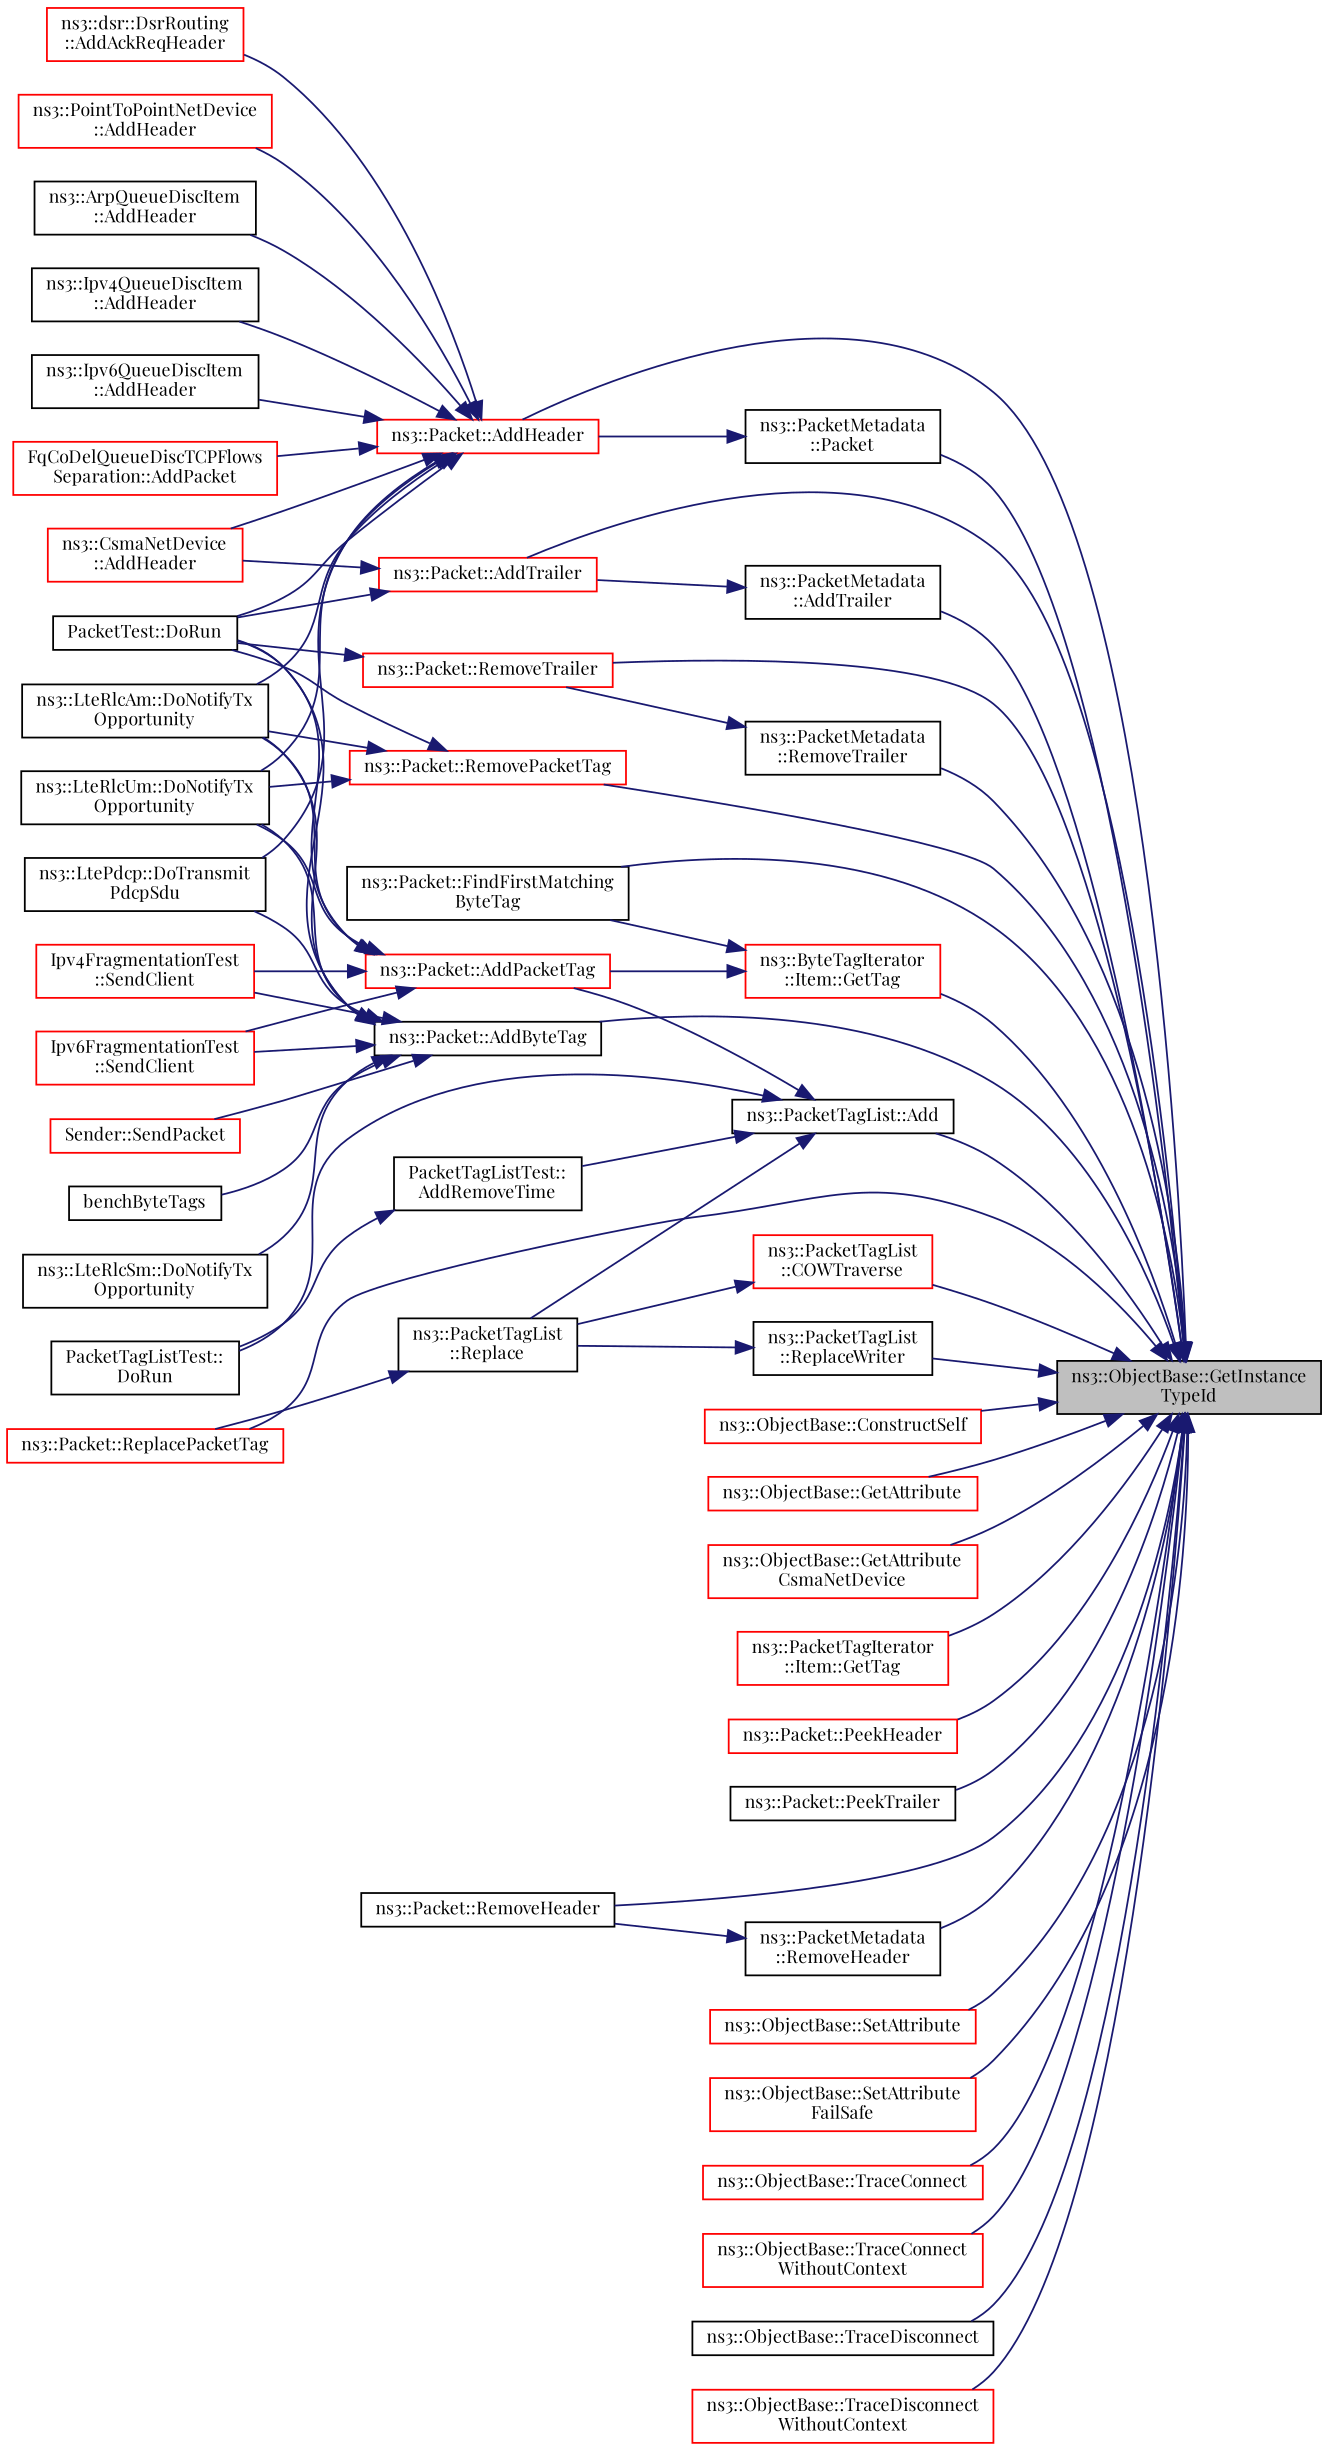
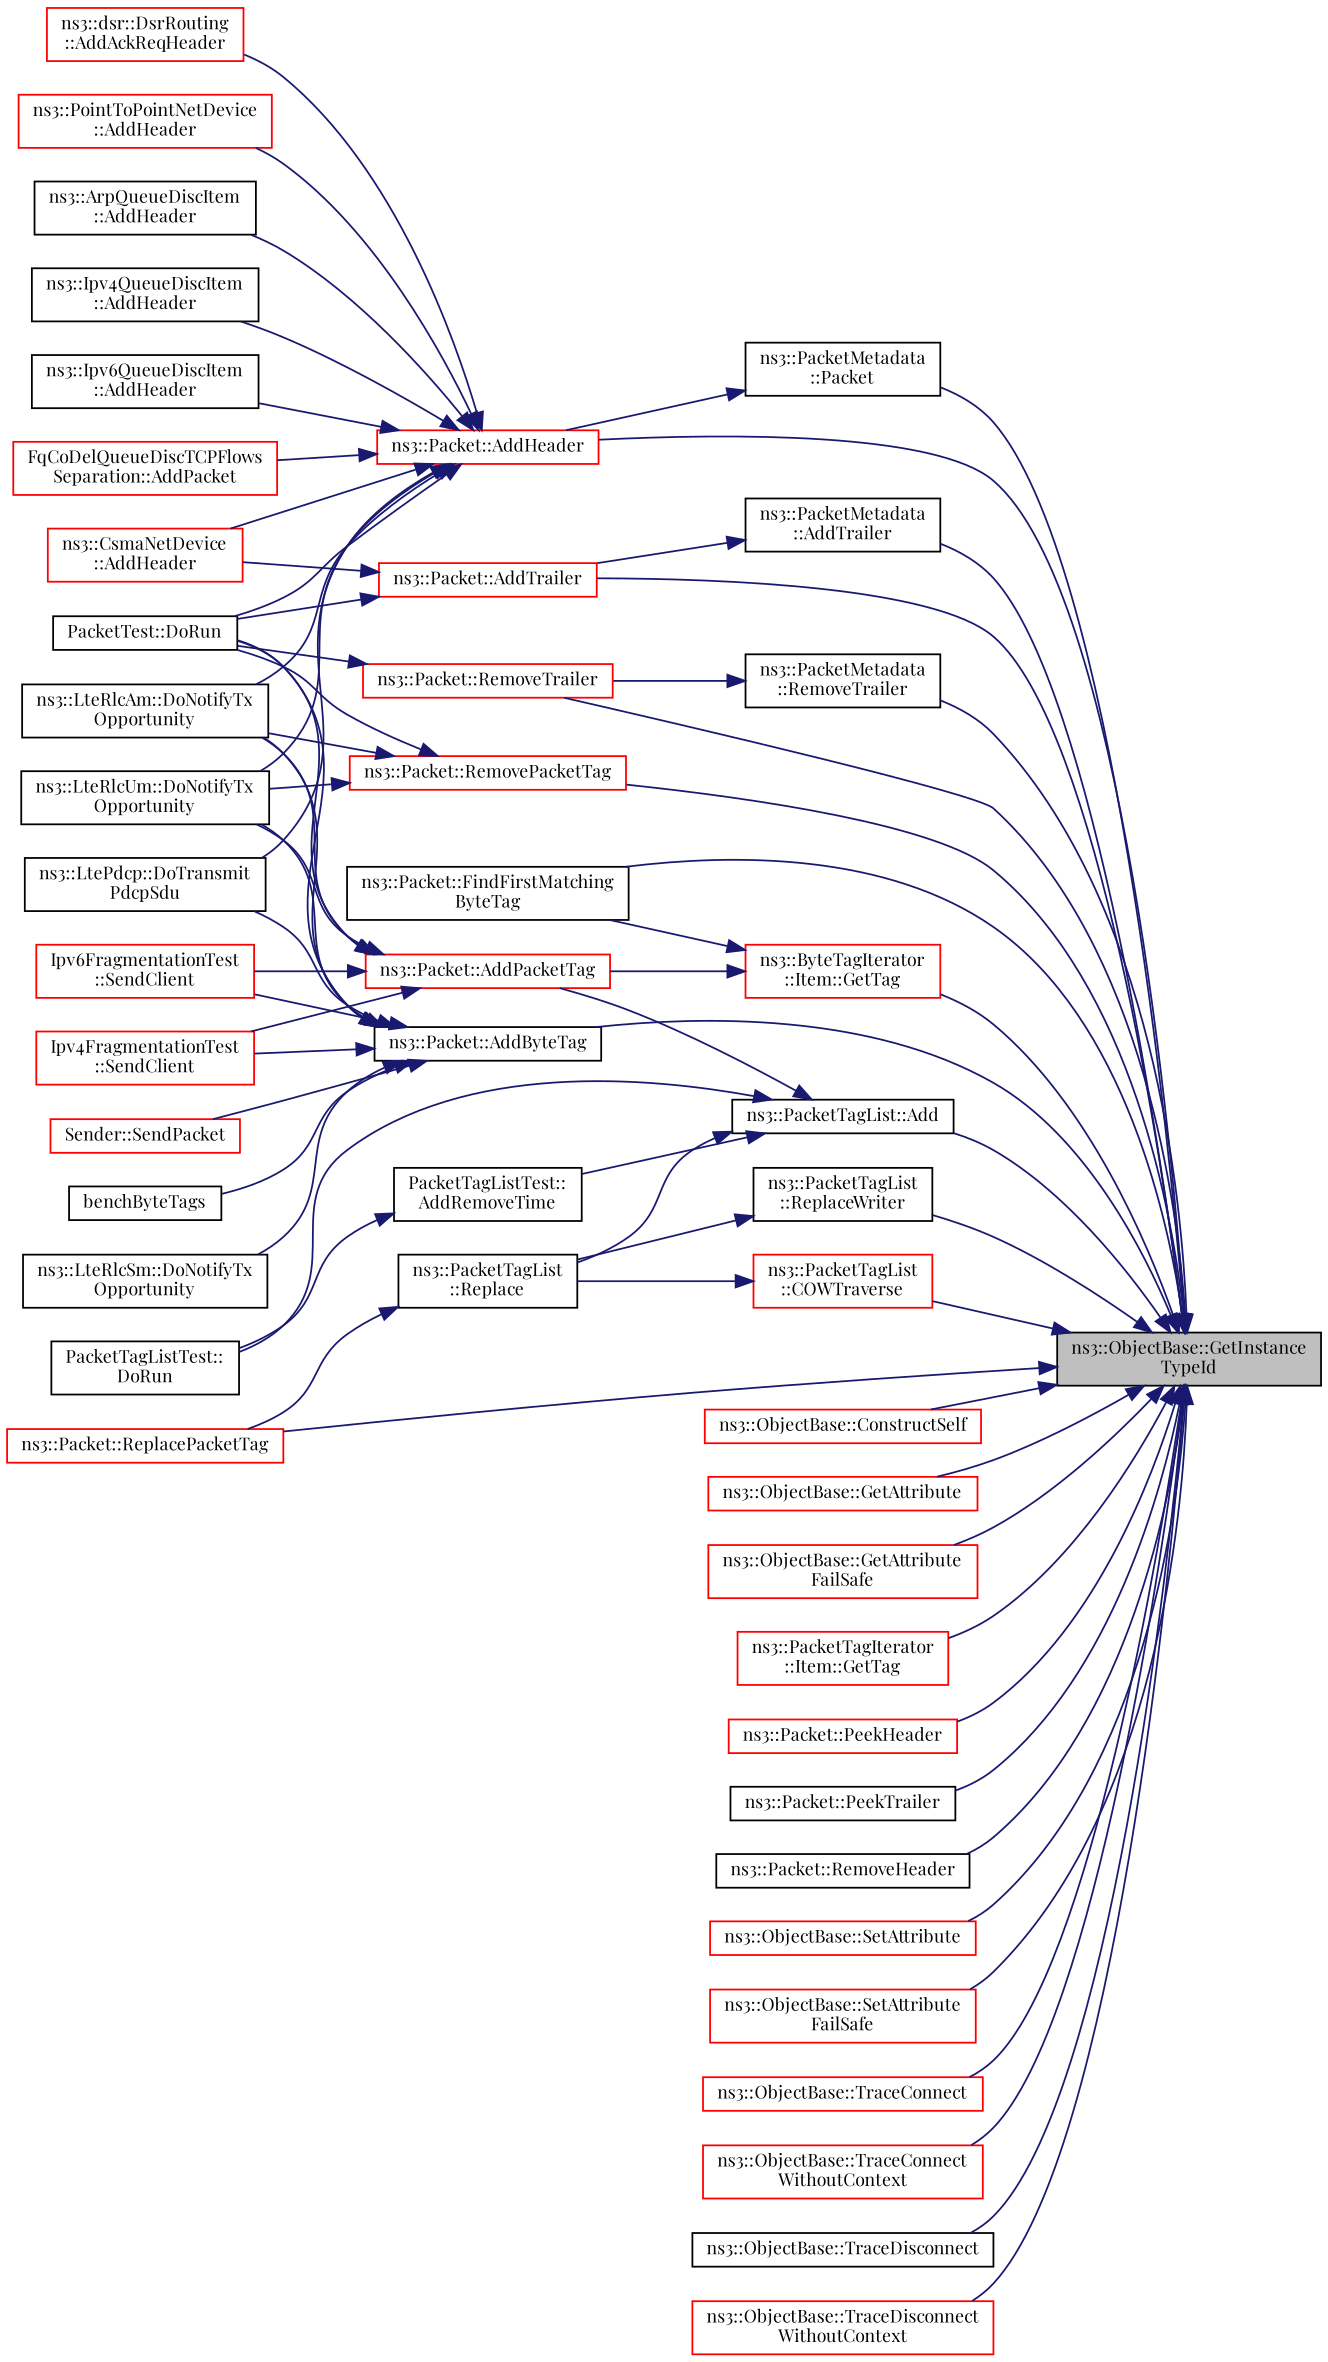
node "ns3::ObjectBase::GetAttribute CsmaNetDevice": label "ns3::ObjectBase::GetAttribute CsmaNetDevice" -> "ns3::ObjectBase::GetAttribute FailSafe"
node "ns3::PacketMetadata ::RemoveHeader": removed
